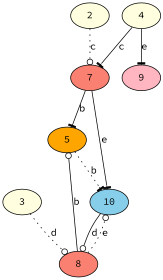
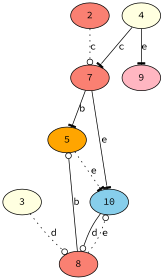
node "2": fillcolor lightyellow -> salmon
edge "5" -> "10": label "b" -> "e"
